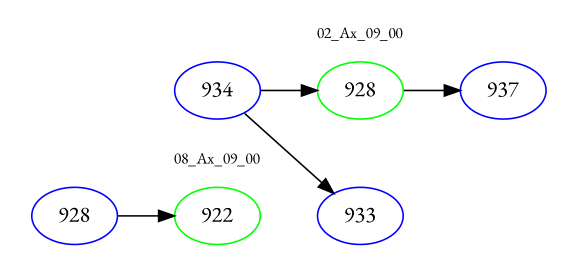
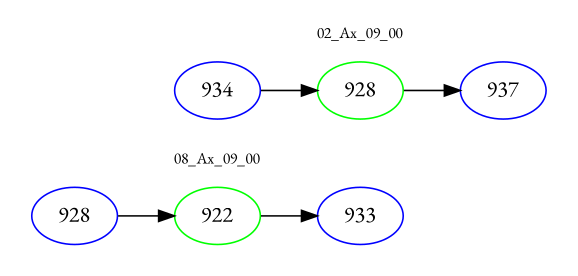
edge "934" -> "933": now "922" -> "933"
